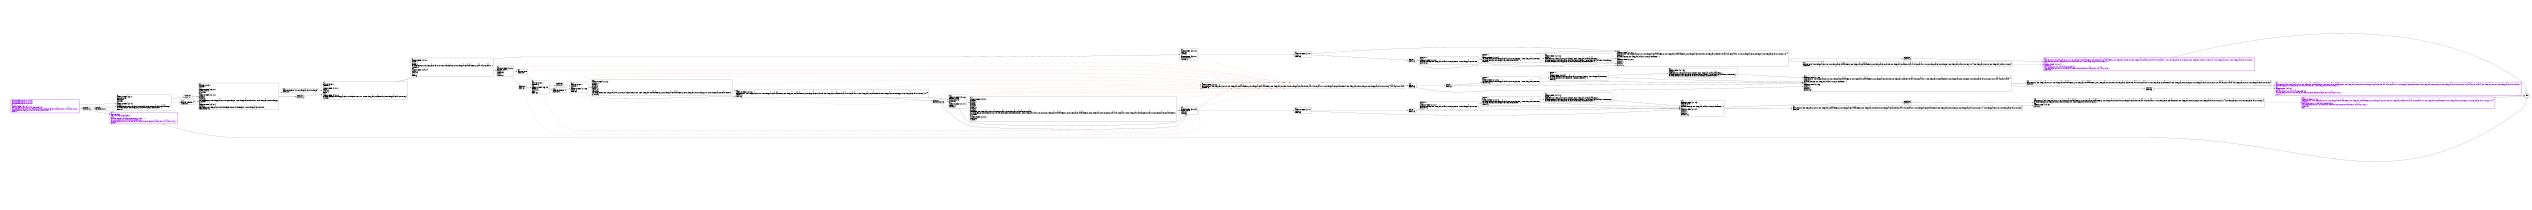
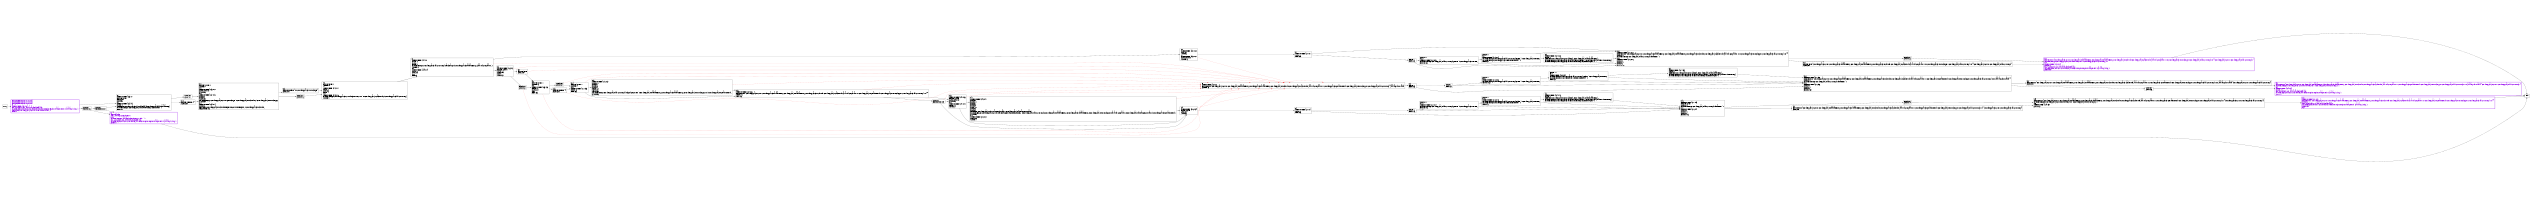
node "ICONST_1 IFEQ L31": label "ICONST_1 IFEQ L31" -> "ICONST_1 GOTO L31"
node "entry": added
